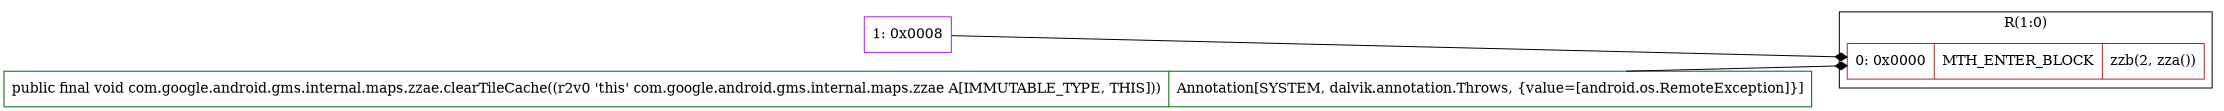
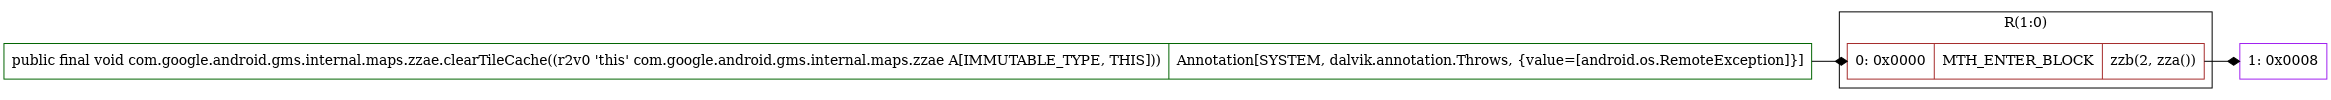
edge "1: 0x0008" -> "0: 0x0000": reversed
